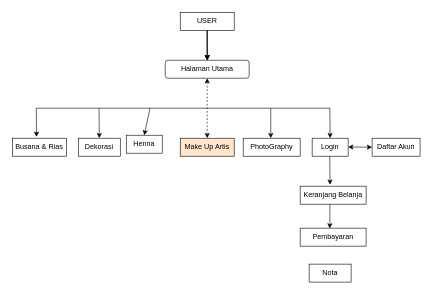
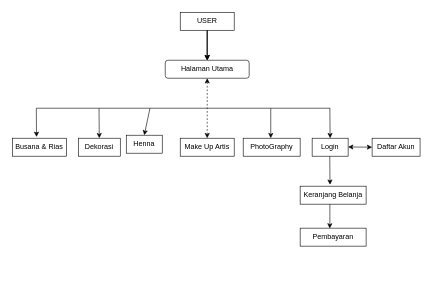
node "Make Up Artis": fillcolor #ffe6cc -> #ffffff
node "Nota": removed
